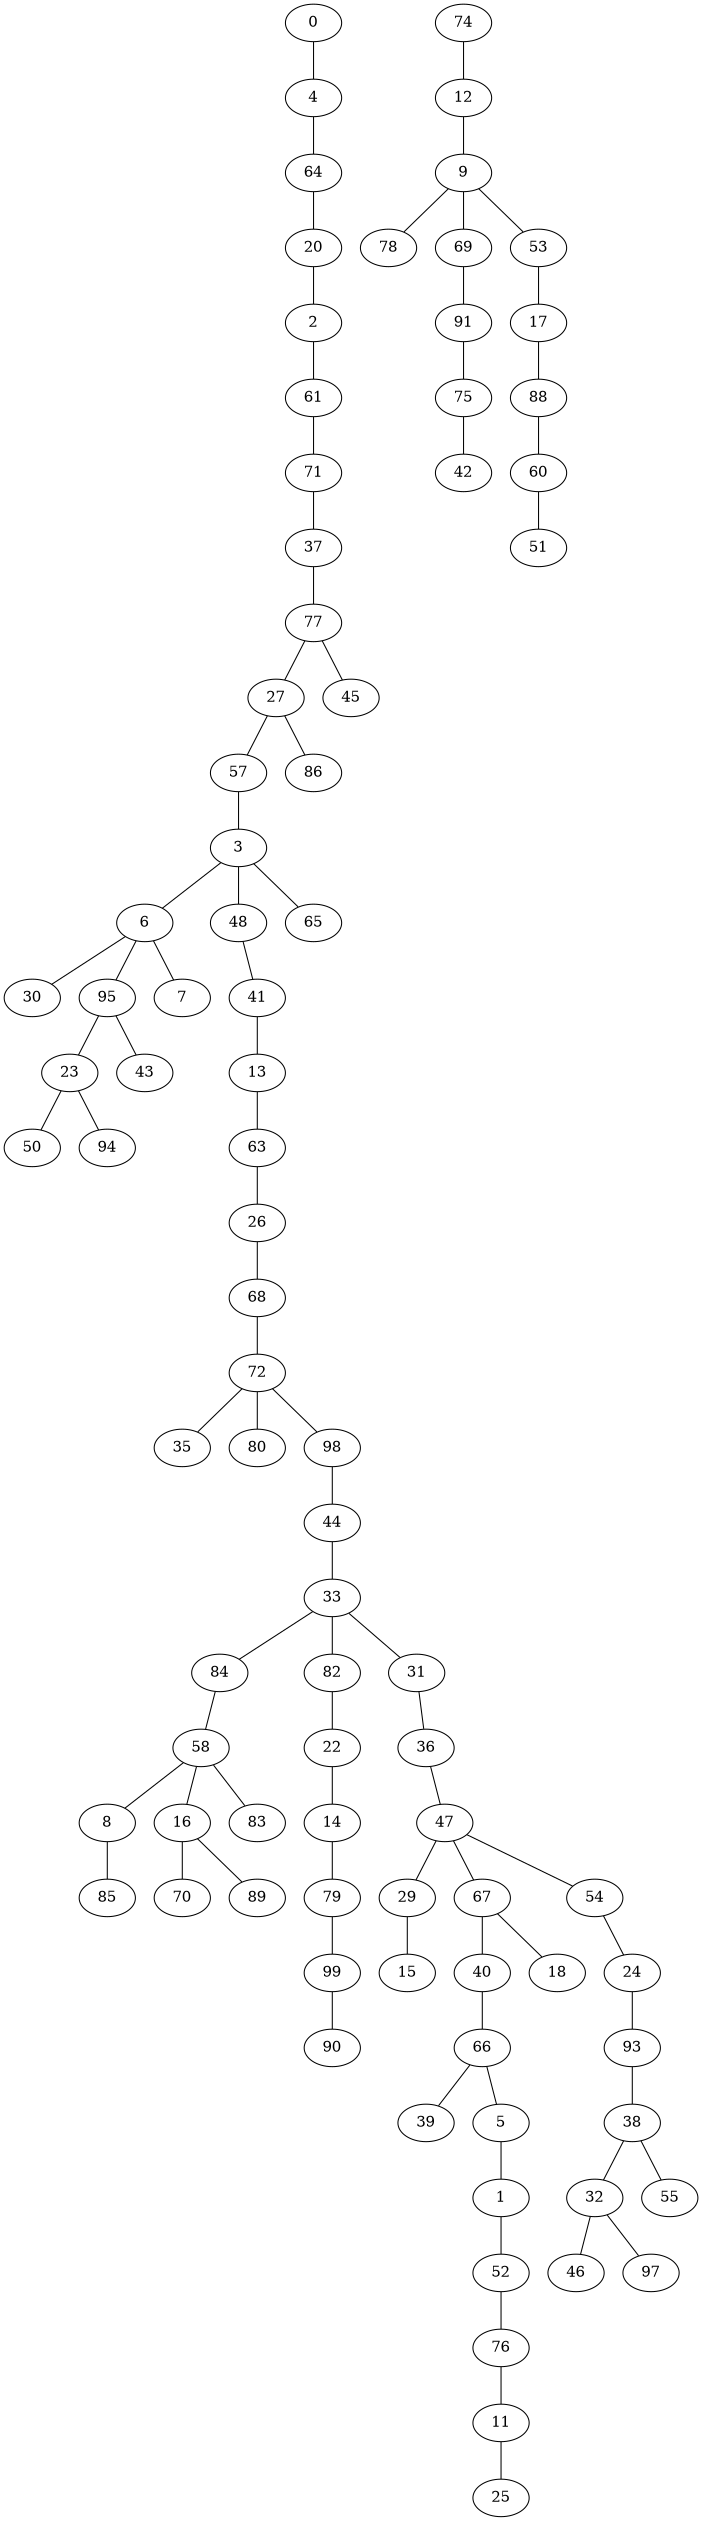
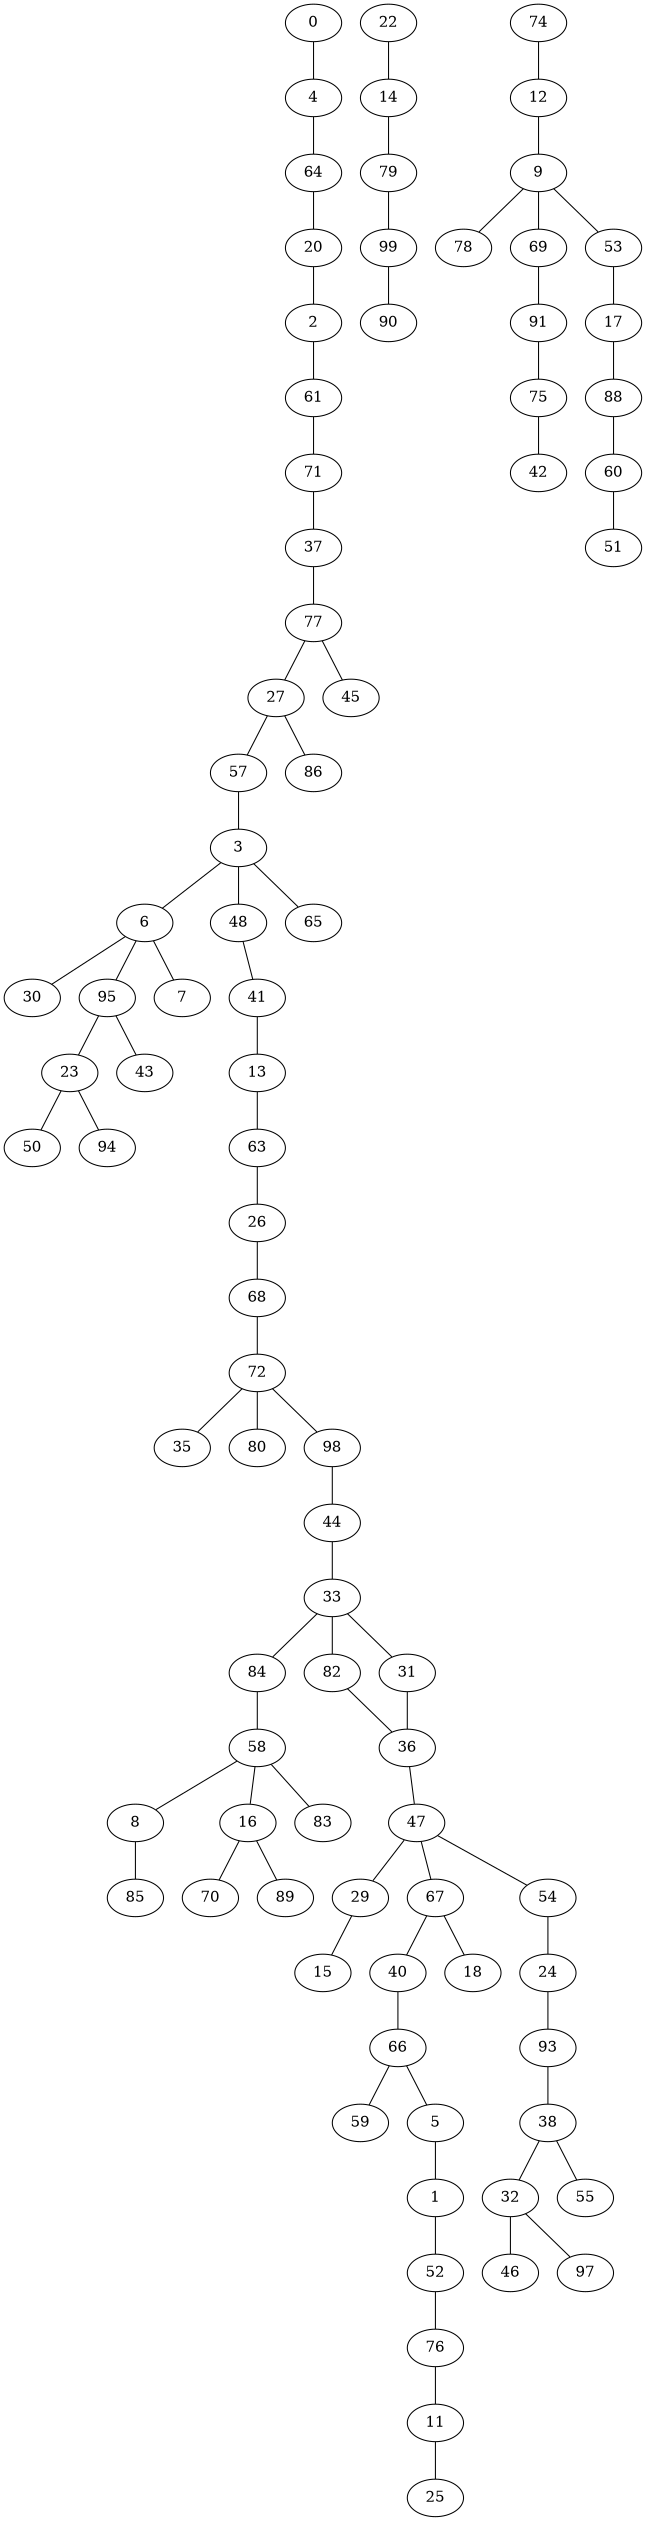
edge "82" -- "22": now "82" -- "36"
node "39": label "39" -> "59"
